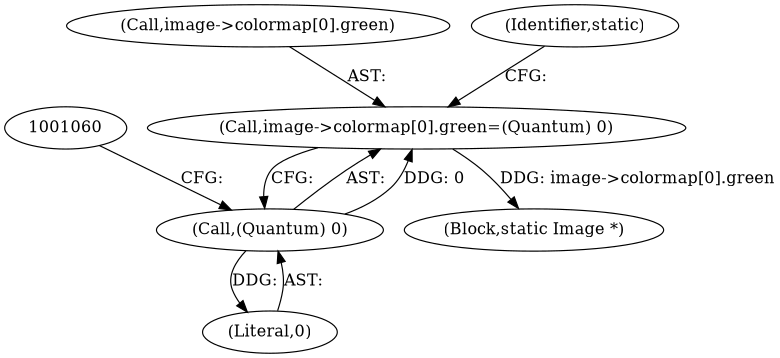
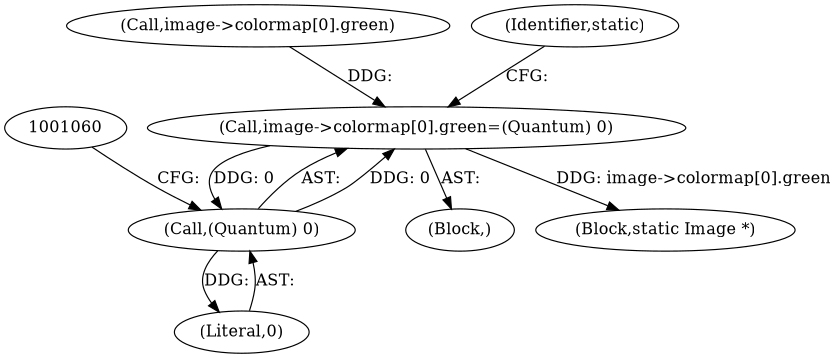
edge "(Call,image->colormap[0].green)" -> "(Call,image->colormap[0].green=(Quantum) 0)": label "AST: " -> "DDG: "
edge "(Call,image->colormap[0].green=(Quantum) 0)" -> "(Call,(Quantum) 0)": label "CFG: " -> "DDG: 0"
node "(Block,)": added
